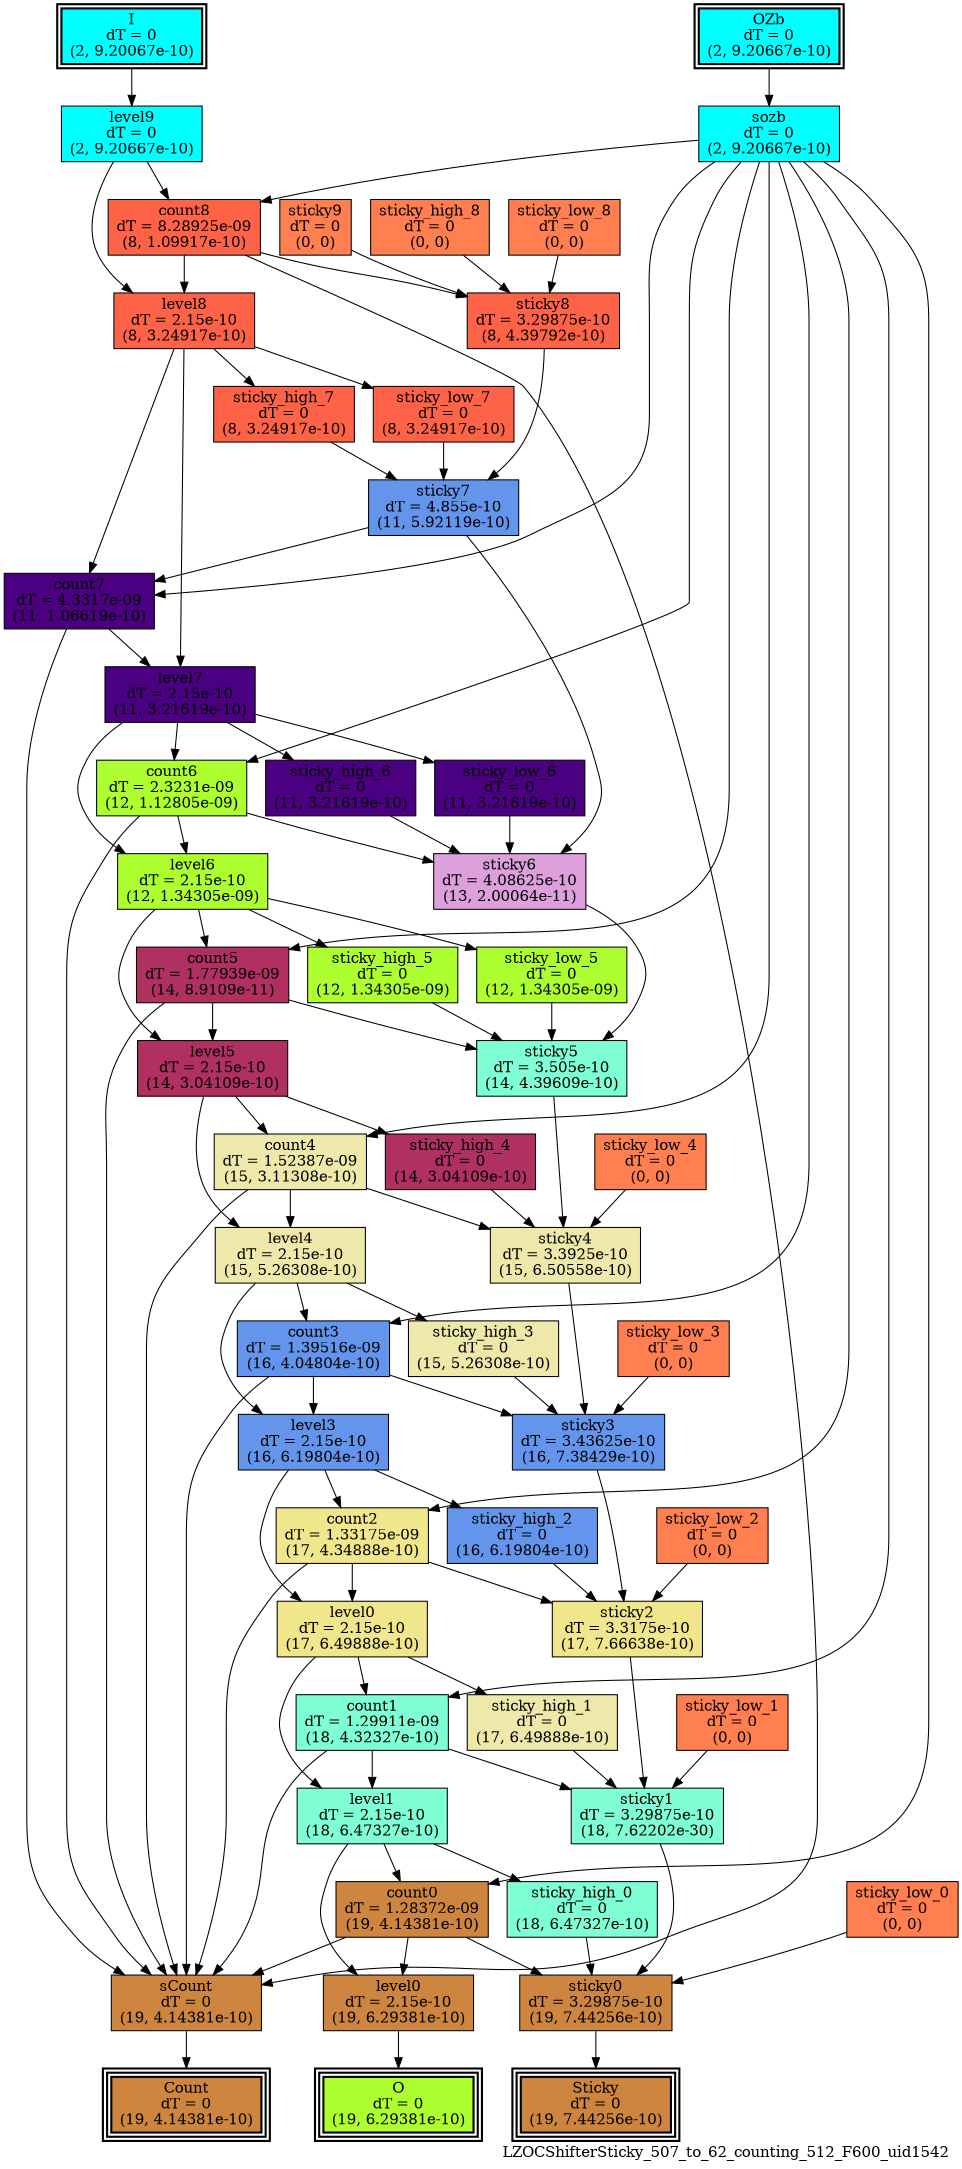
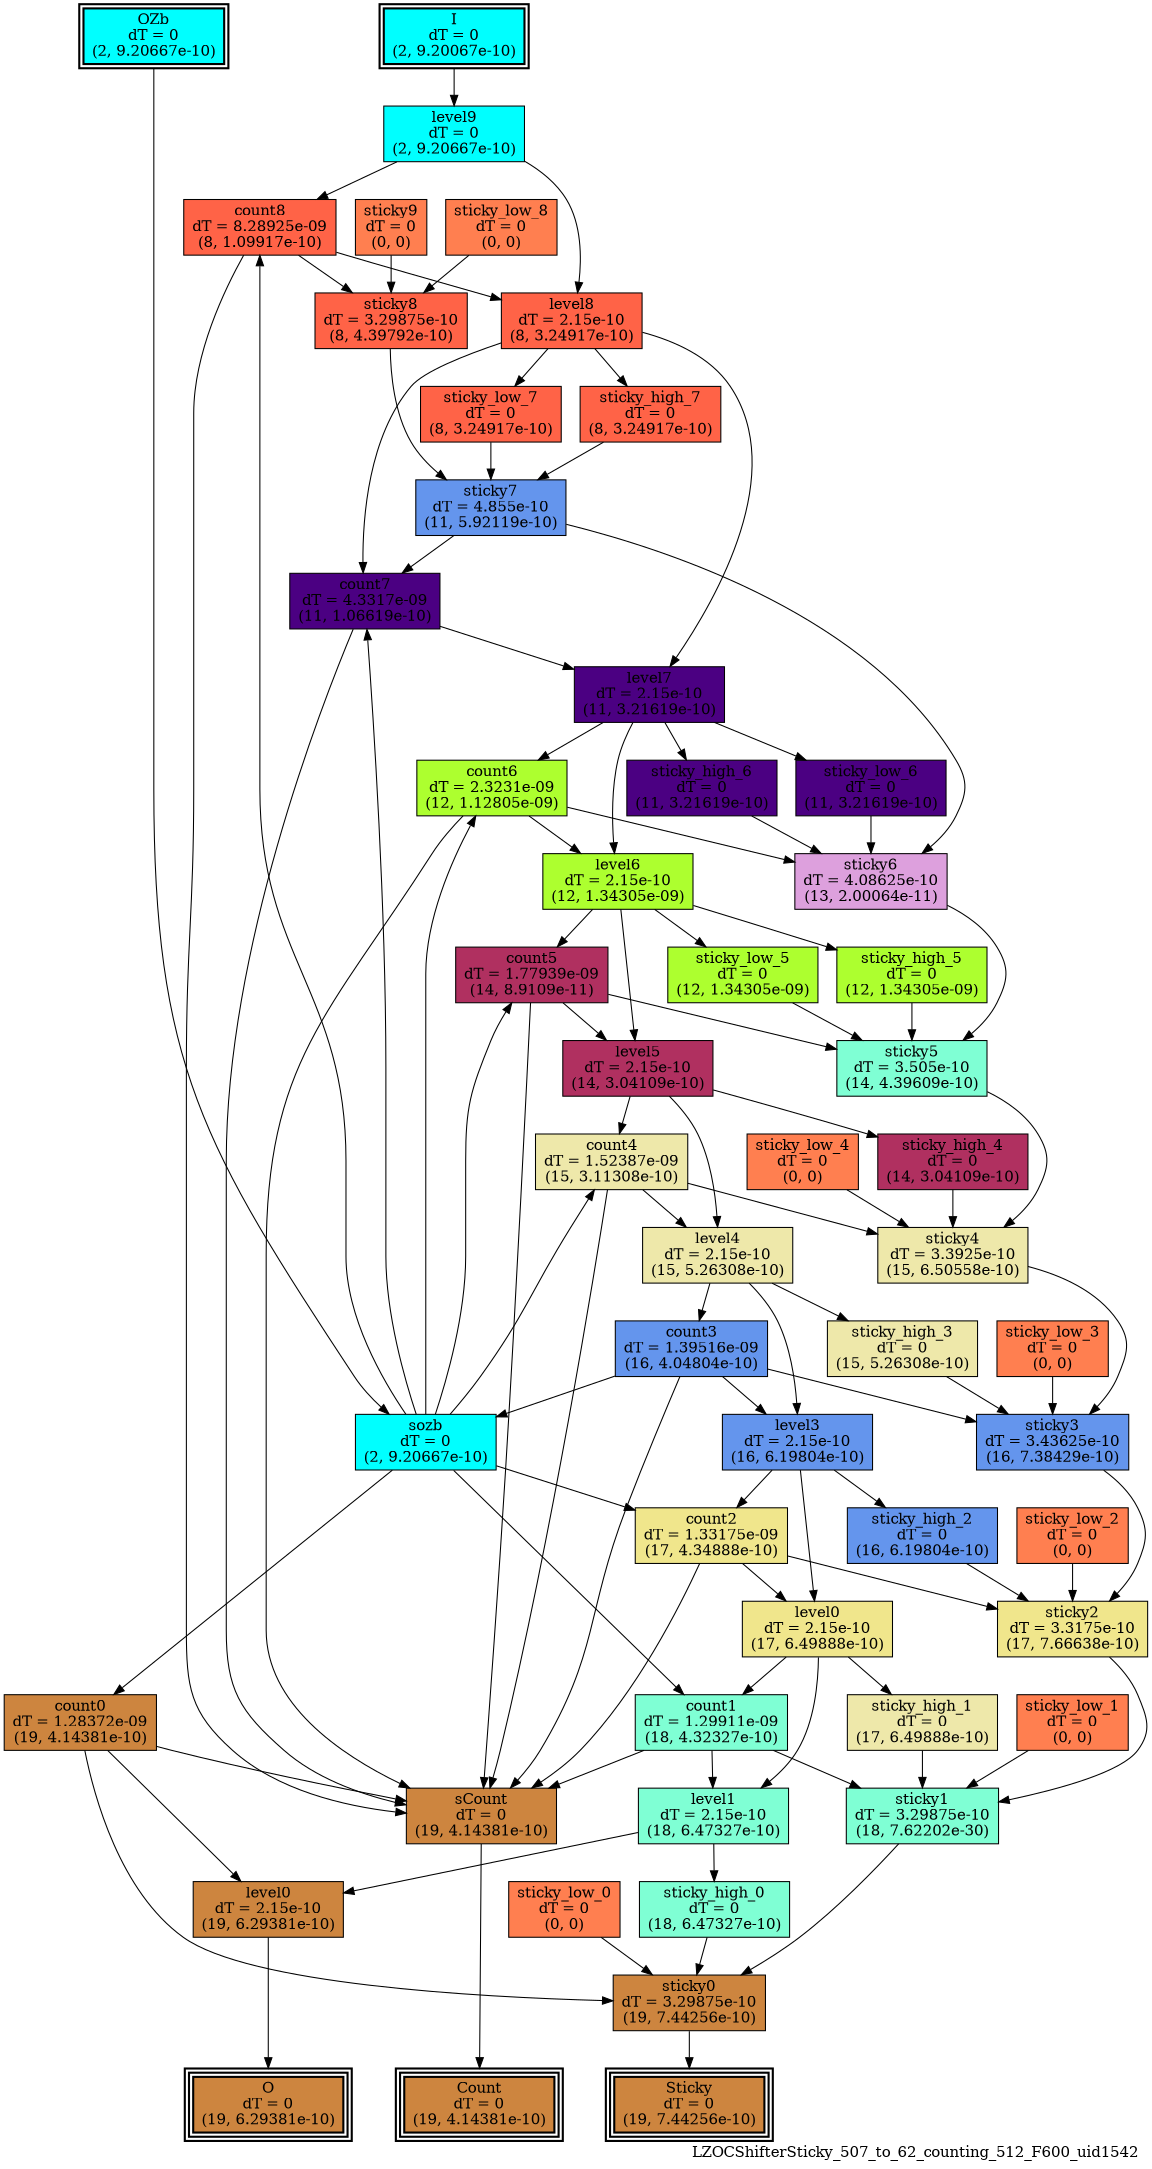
node "sticky_high_8 dT = 0 (0, 0)": removed
edge "sozb dT = 0 (2, 9.20667e-10)" -> "count3 dT = 1.39516e-09 (16, 4.04804e-10)": reversed
edge "level1 dT = 2.15e-10 (18, 6.47327e-10)" -> "count0 dT = 1.28372e-09 (19, 4.14381e-10)": removed
node "O dT = 0 (19, 6.29381e-10)": fillcolor greenyellow -> peru
